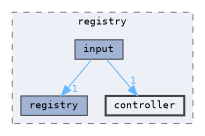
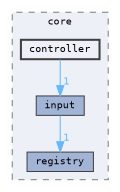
cluster "registry": label "registry" -> "core"
edge "input" -> "controller": reversed
